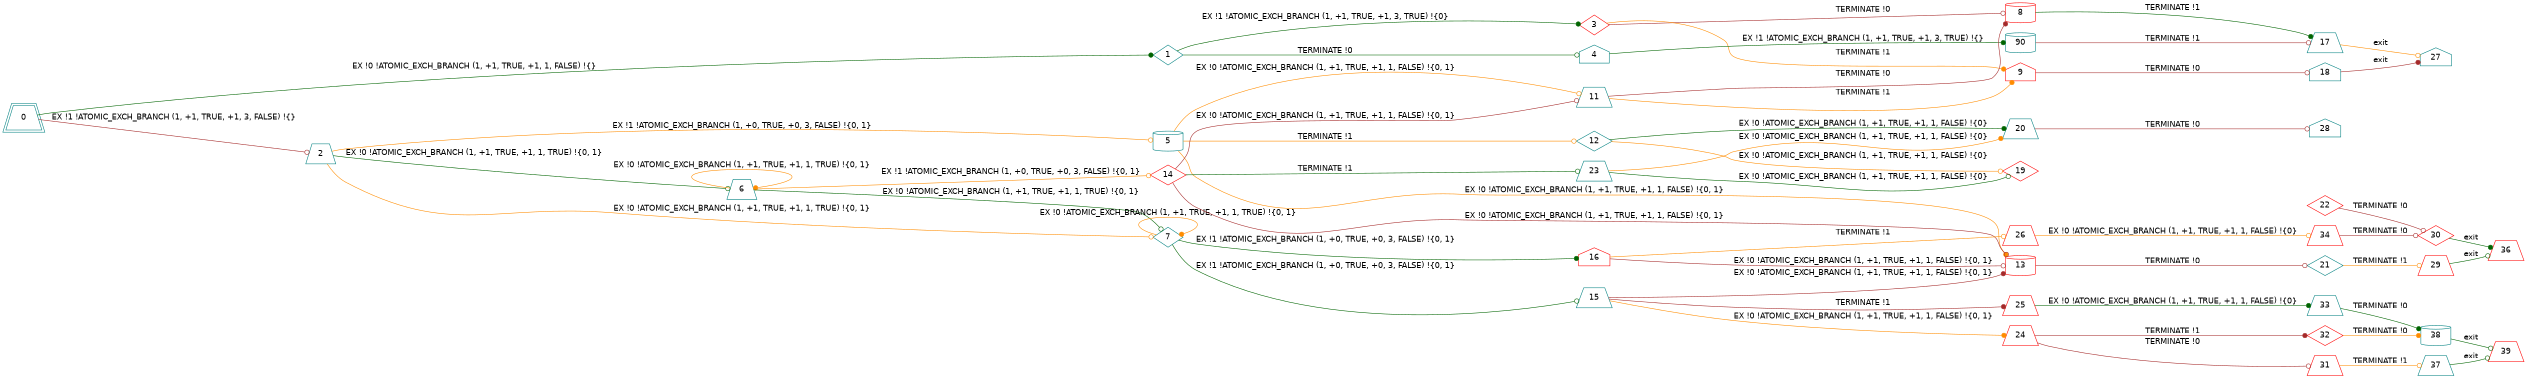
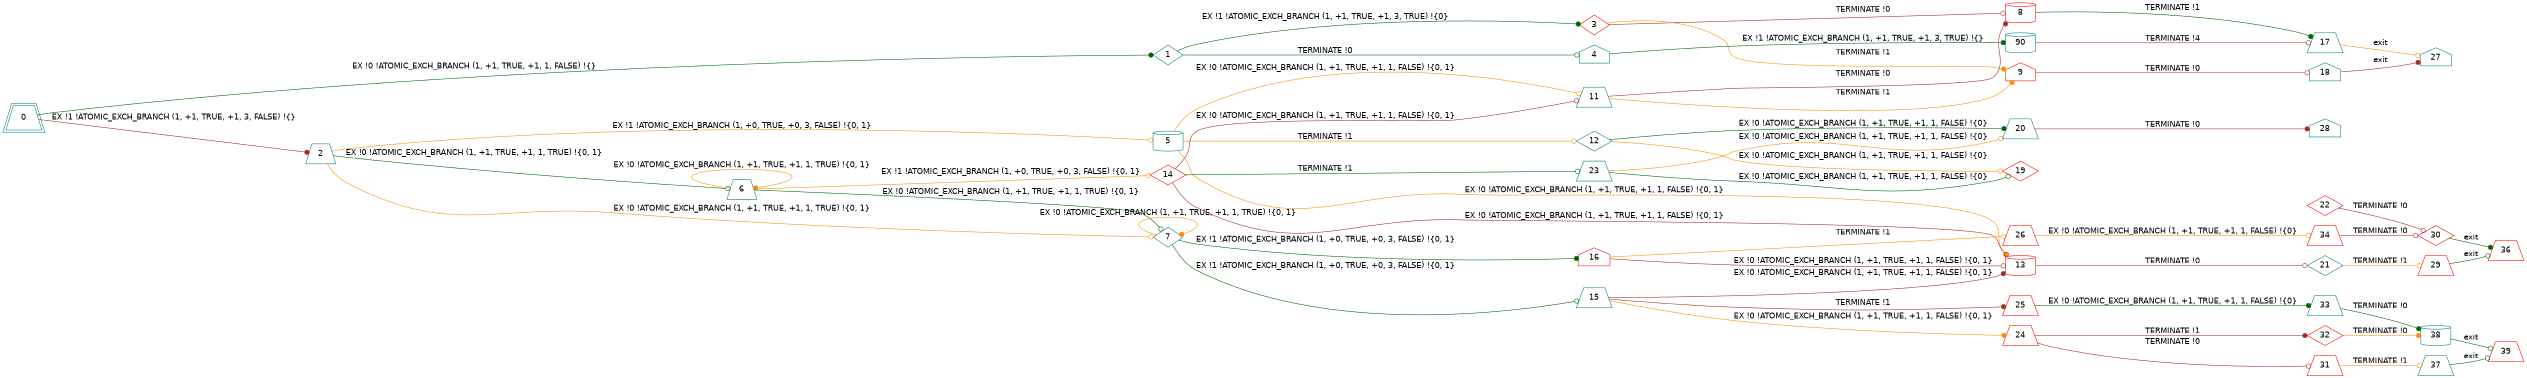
edge "90" -> "17": label "TERMINATE !1" -> "TERMINATE !4"
edge "20" -> "28": arrowhead odot -> dot
edge "0" -> "2": arrowhead odot -> dot
edge "23" -> "20": arrowhead dot -> odot
